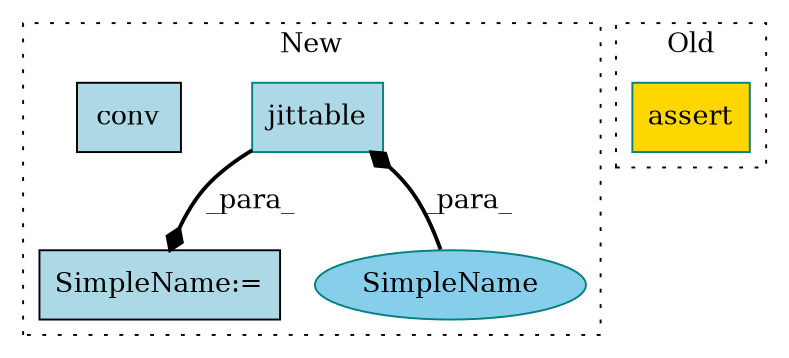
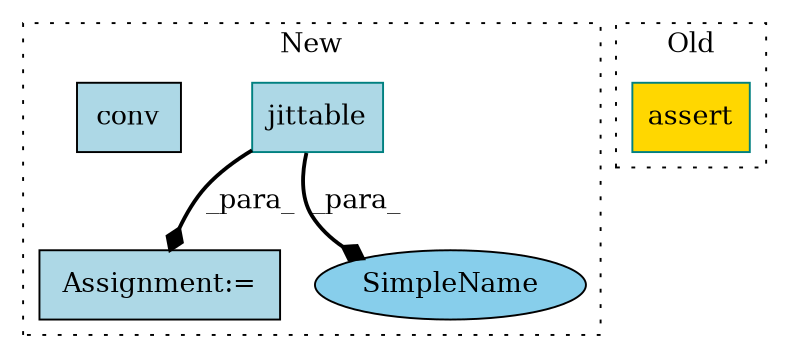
edge "SimpleName" -> "jittable": reversed
node "SimpleName:=": label "SimpleName:=" -> "Assignment:="
node "SimpleName": color teal -> black
